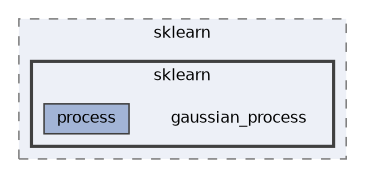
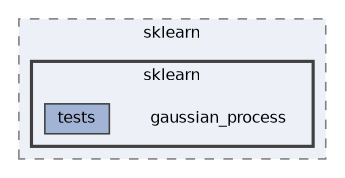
node "process": label "process" -> "tests"
